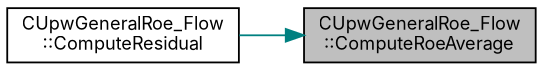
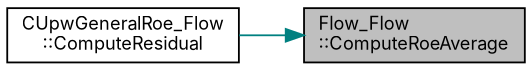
node "CUpwGeneralRoe_Flow ::ComputeRoeAverage": label "CUpwGeneralRoe_Flow ::ComputeRoeAverage" -> "Flow_Flow ::ComputeRoeAverage"
